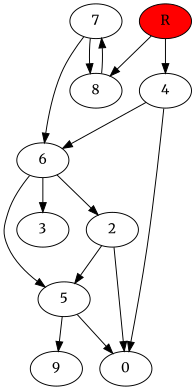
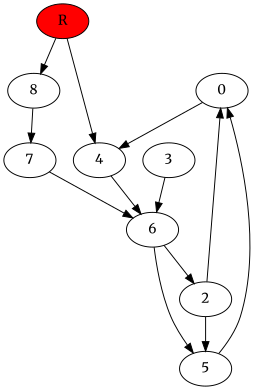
edge "7" -> "8": removed
edge "6" -> "3": reversed
edge "4" -> "0": reversed
node "9": removed
